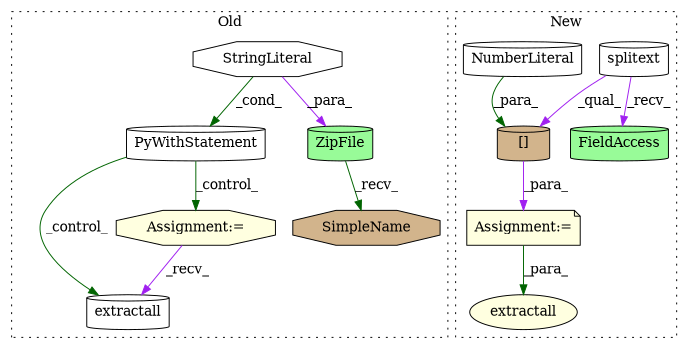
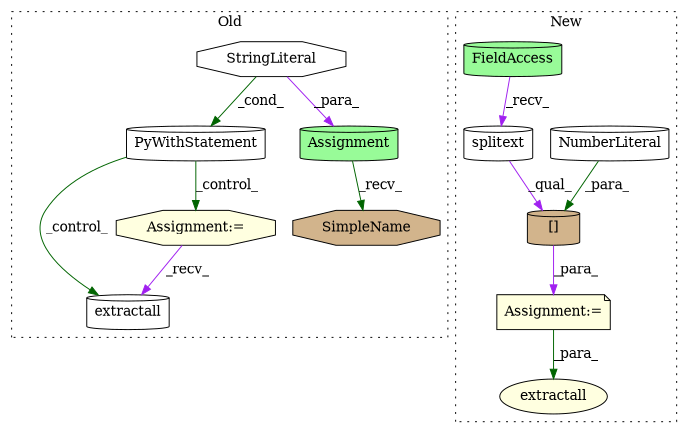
edge "splitext" -> "FieldAccess": reversed
node "ZipFile": label "ZipFile" -> "Assignment"
